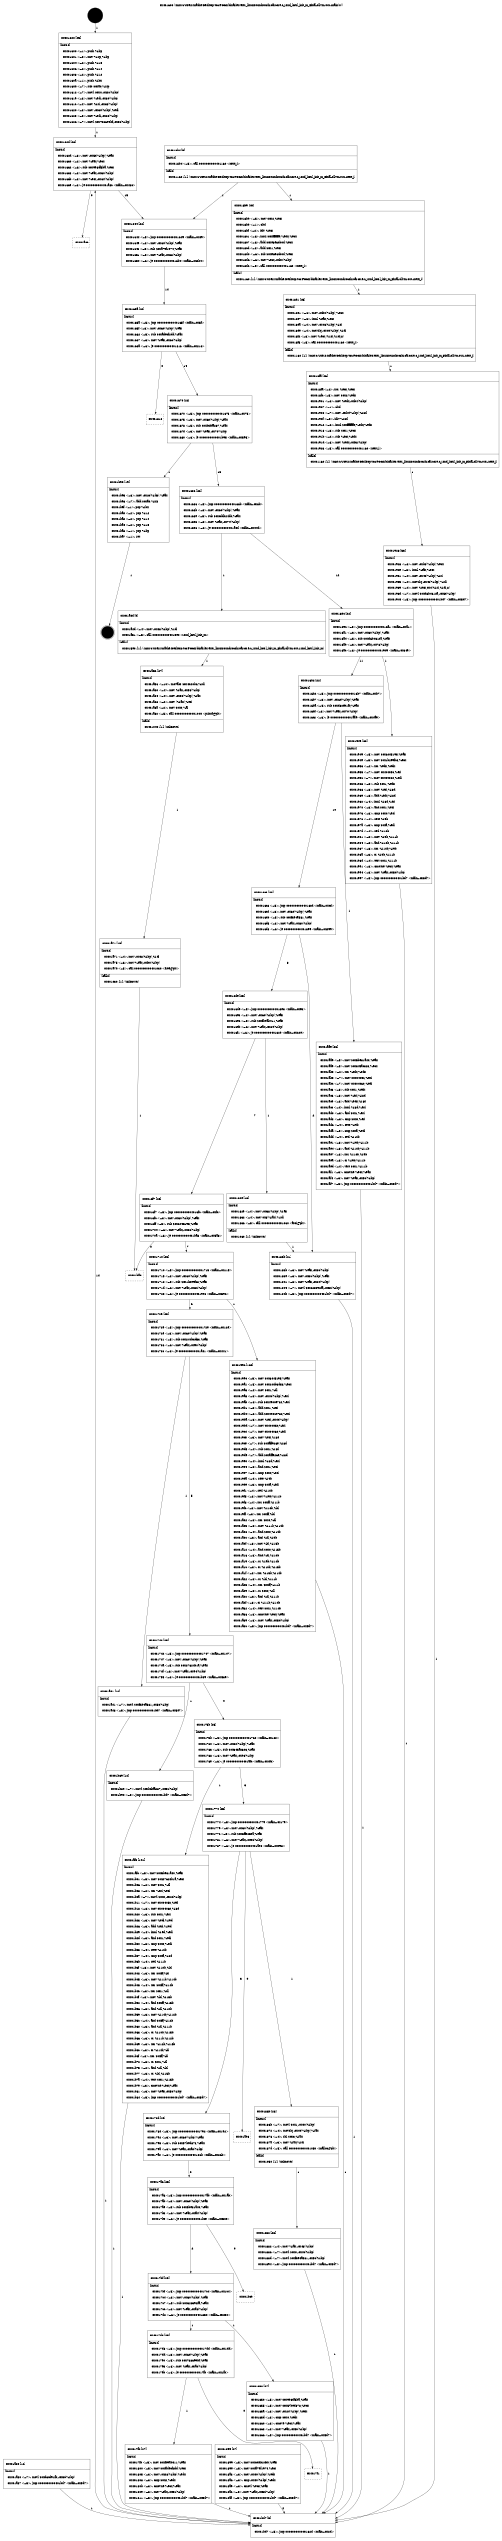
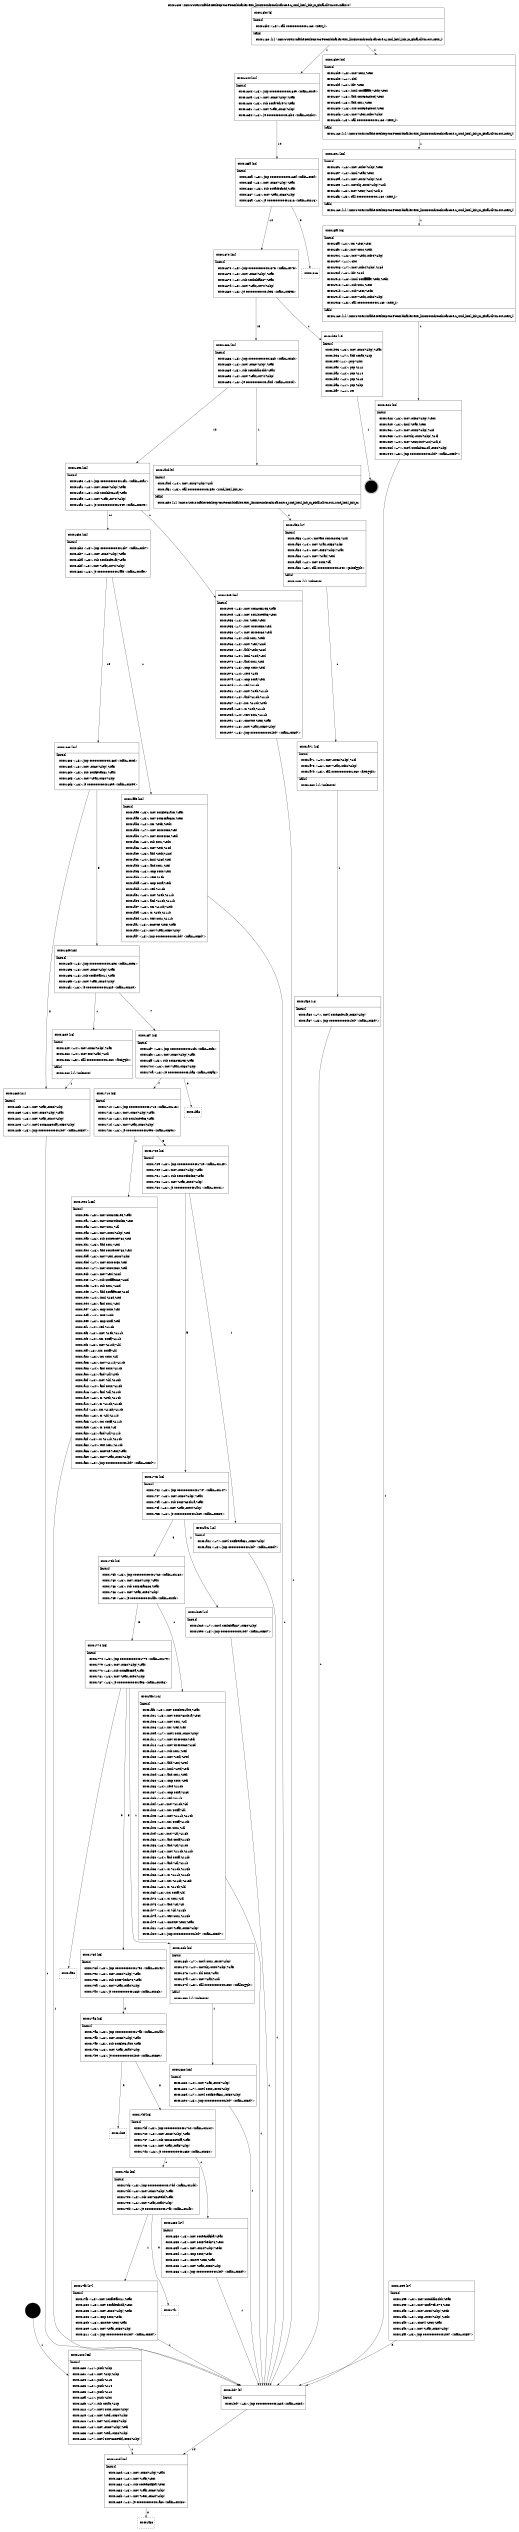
edge "0x40162d [23]" -> "0x401644 [22]": removed, label "15"
edge "0x401a71 [15]" -> "0x401ba8": now "0x401a71 [15]" -> "0x401a80 [12]"
